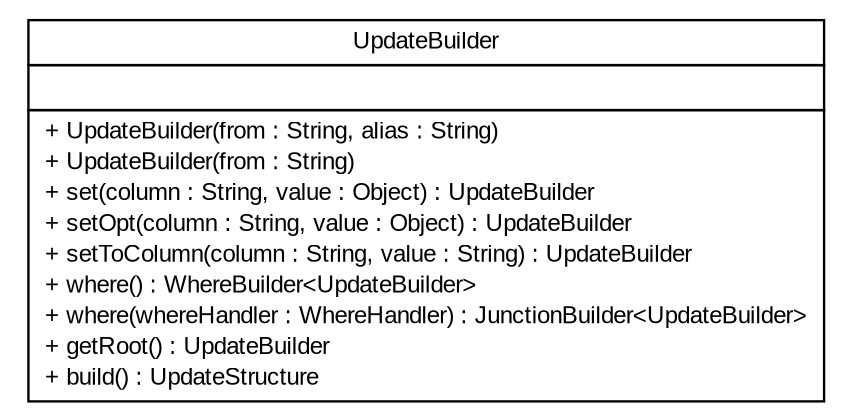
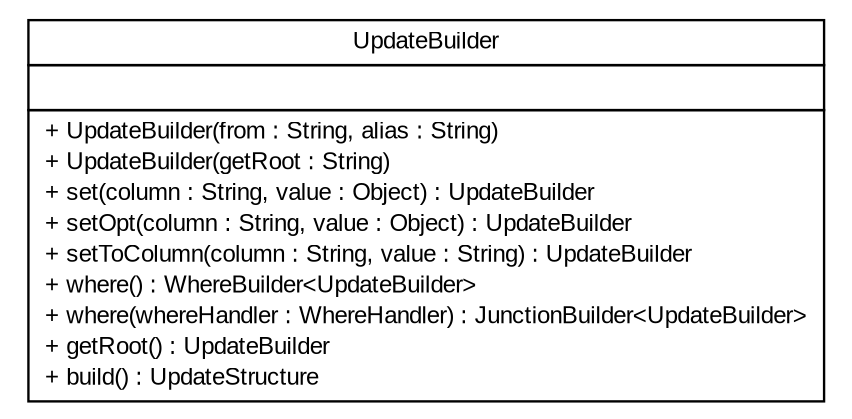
node "UpdateBuilder": text "+ UpdateBuilder(from : String)" -> "+ UpdateBuilder(getRoot : String)"
